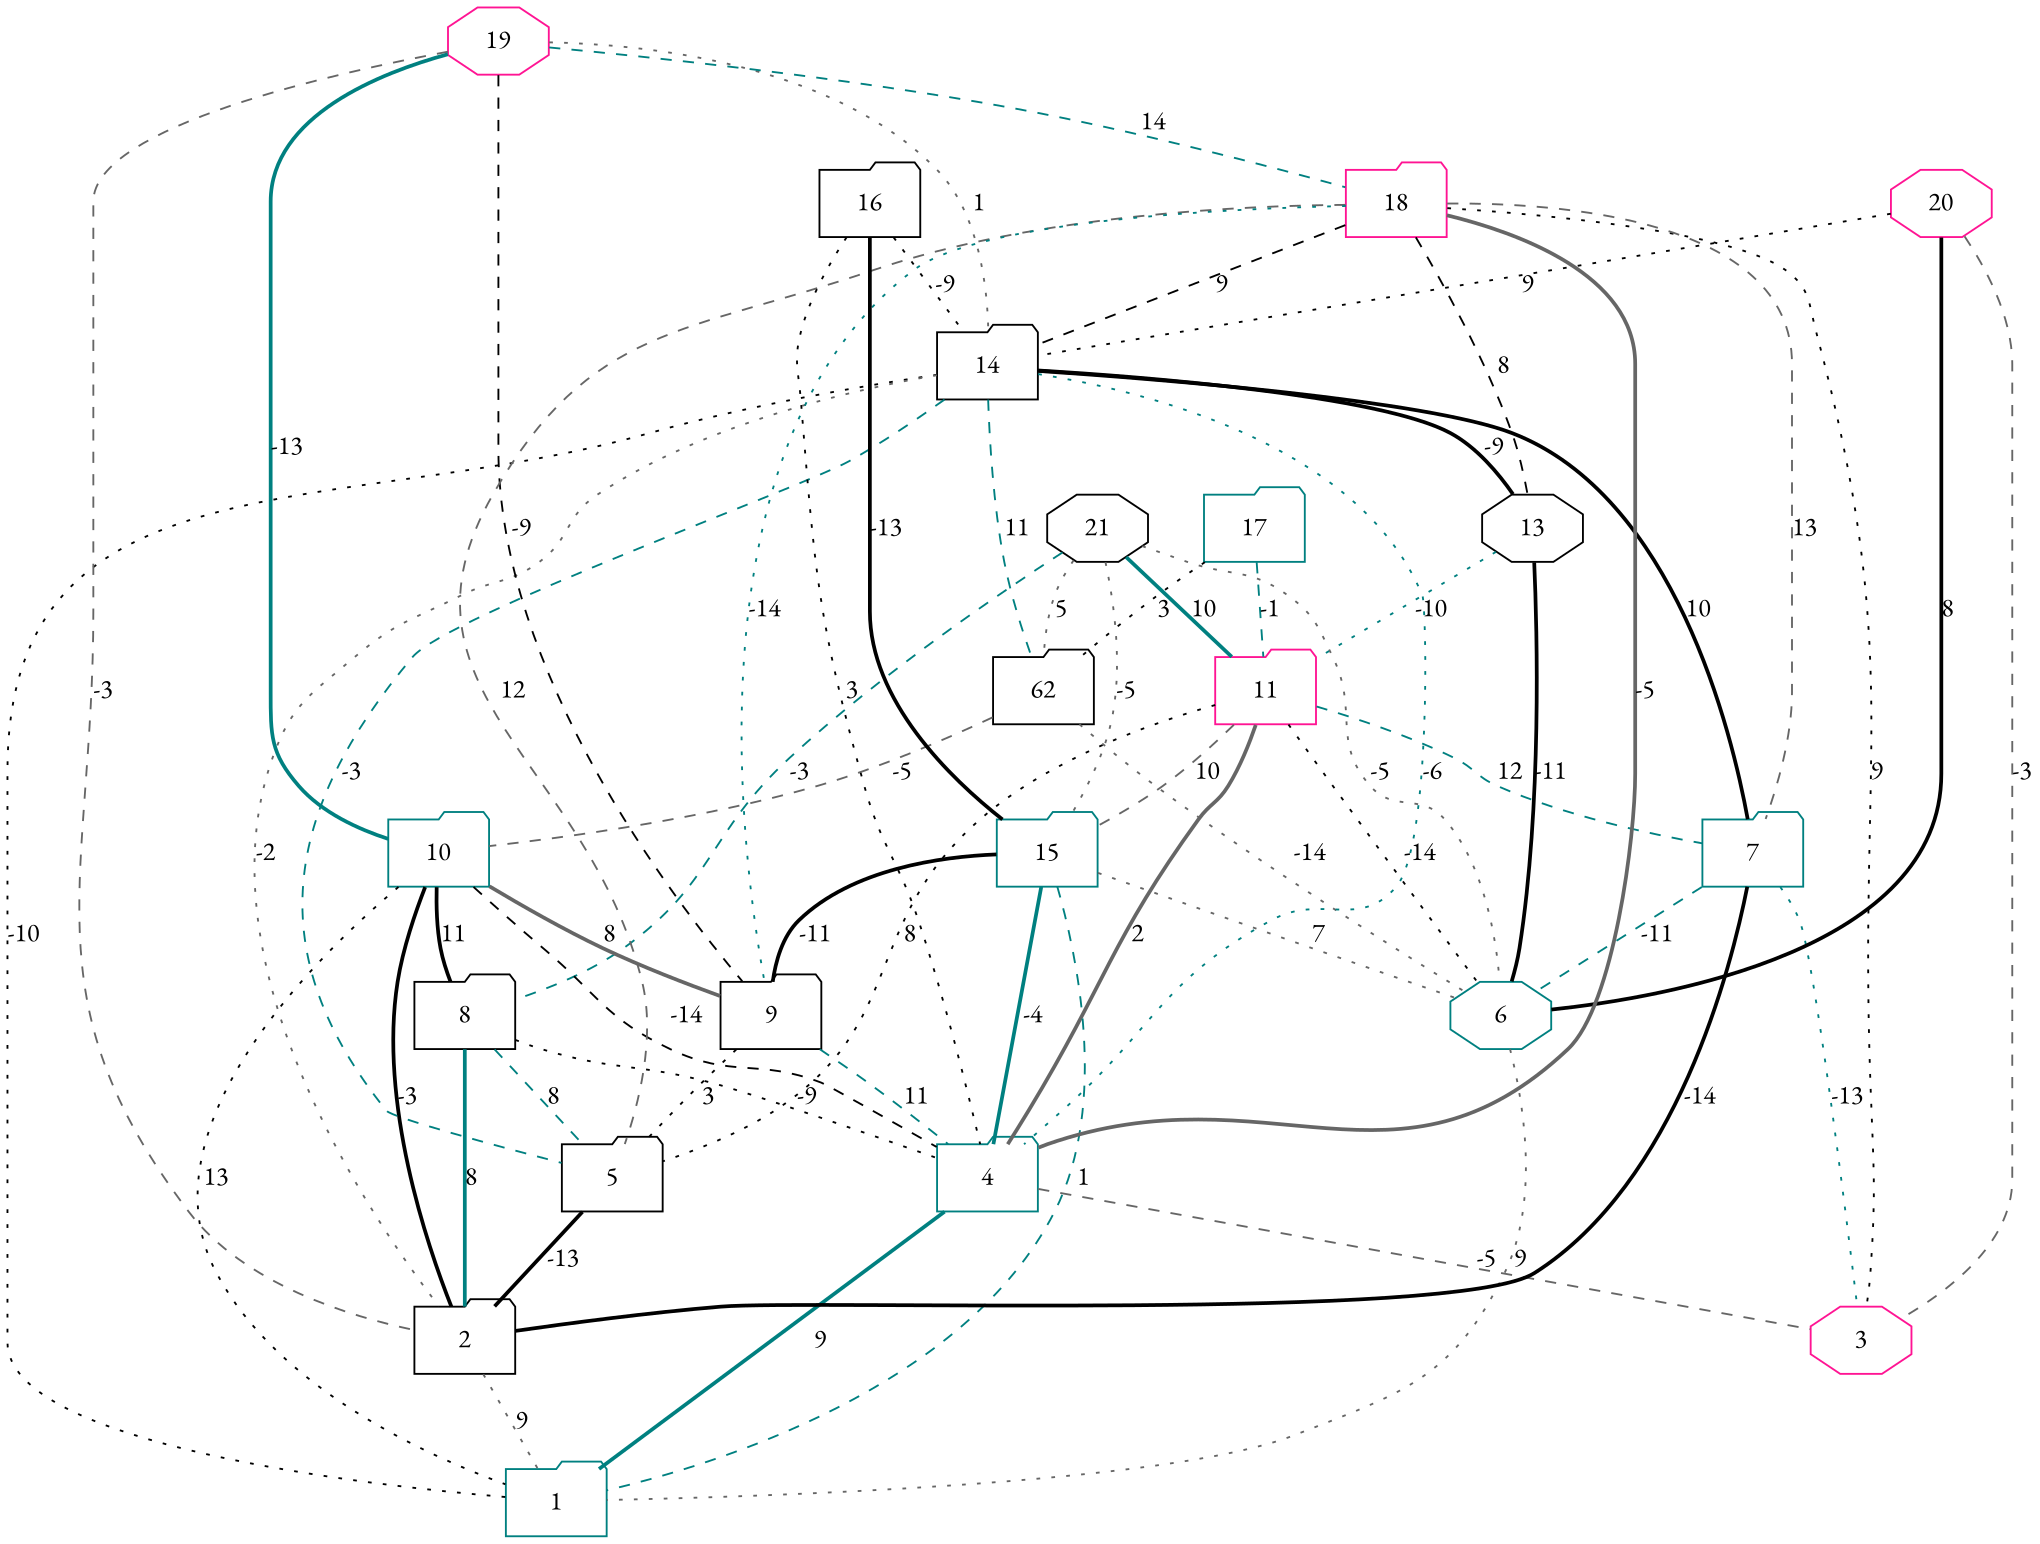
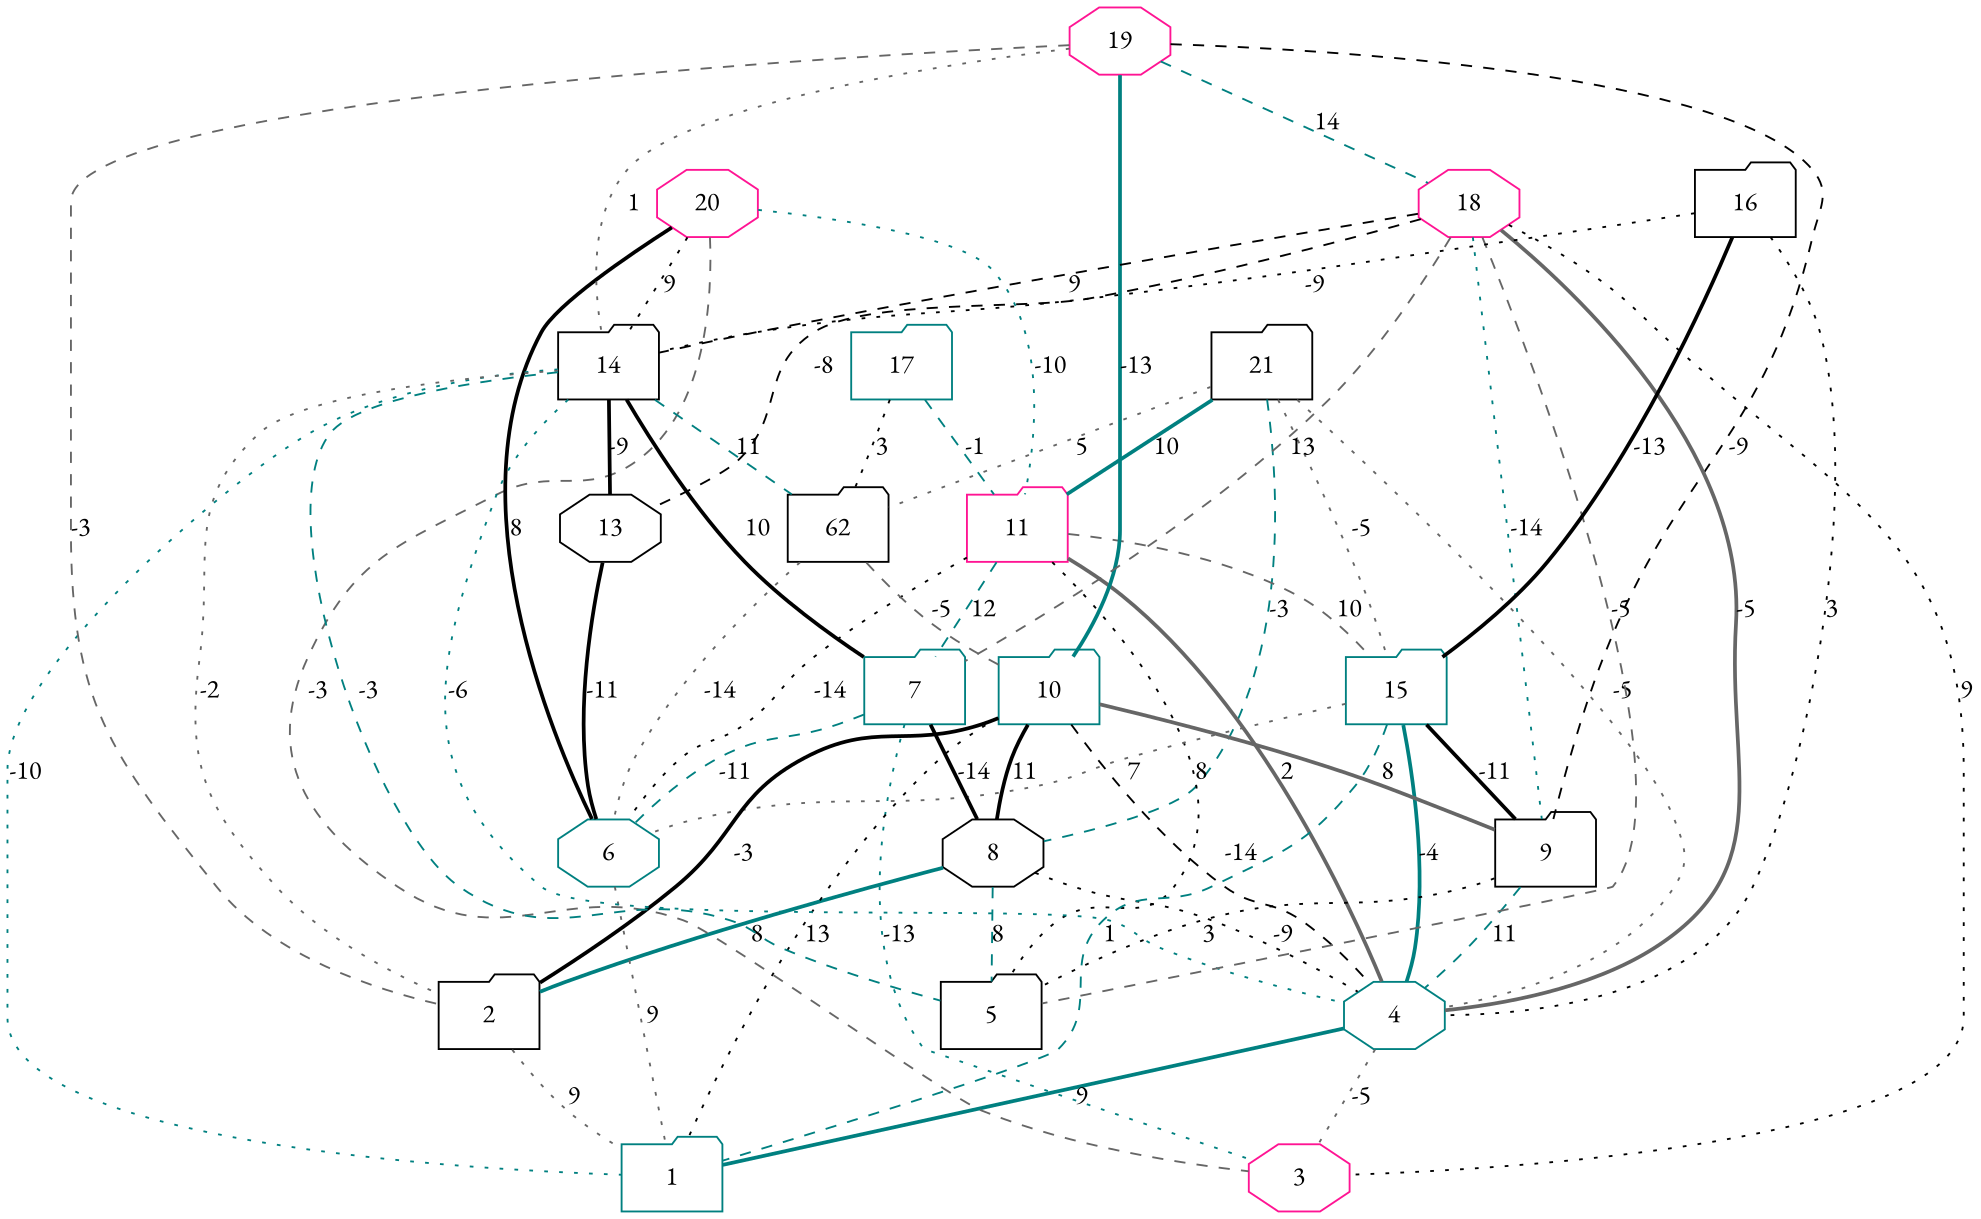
node "18": shape folder -> octagon
edge "18" -- "13": label "8" -> "-8"
node "21": shape octagon -> folder
edge "13" -- "11": now "20" -- "11"
edge "18" -- "5": label "12" -> "-5"
edge "21" -- "6": now "21" -- "4"
edge "14" -- "1": color black -> teal
node "8": shape folder -> octagon
node "4": shape folder -> octagon
edge "5" -- "2": removed, label "-13"
edge "4" -- "3": style dashed -> dotted
edge "7" -- "2": now "7" -- "8"
